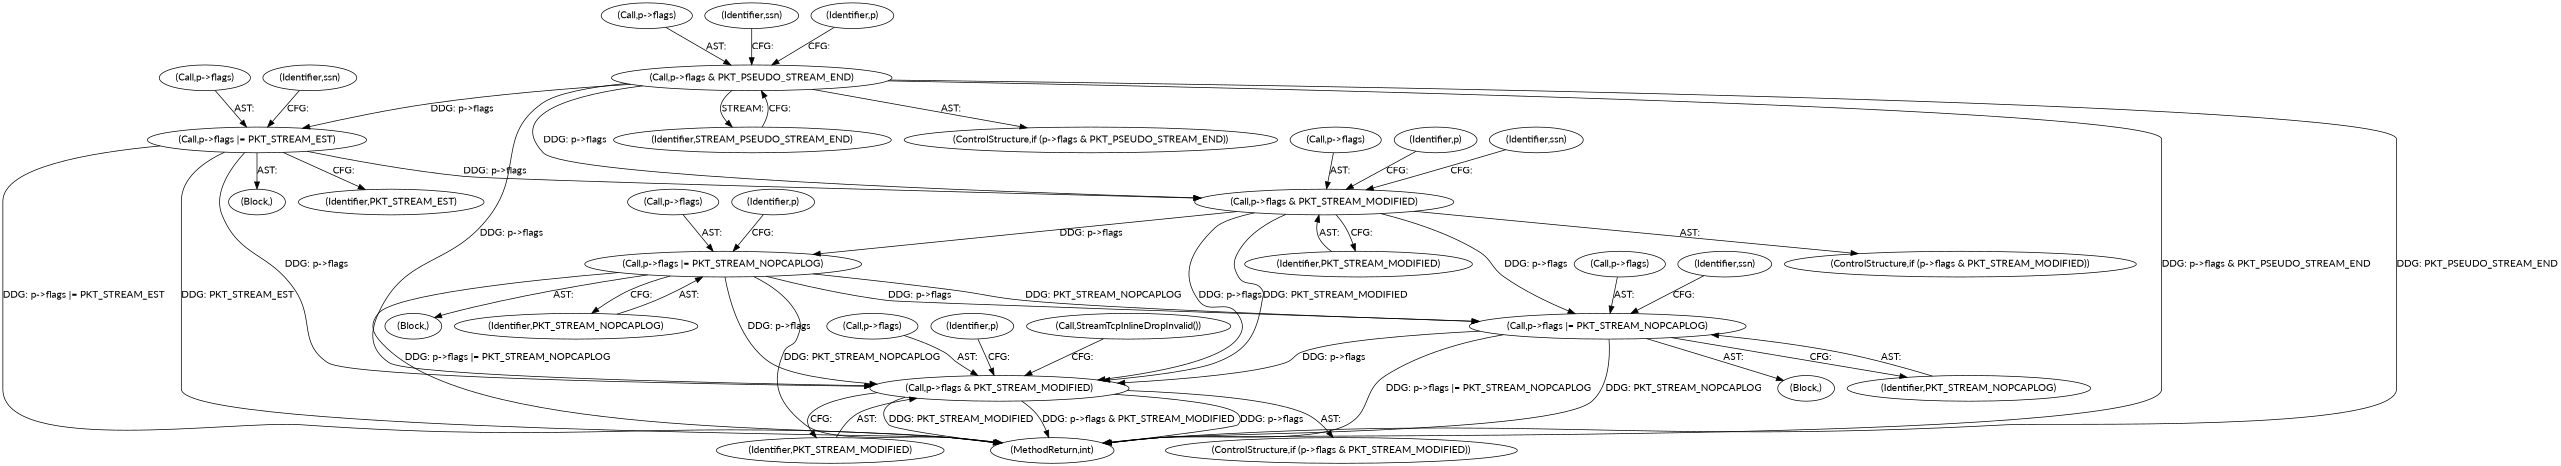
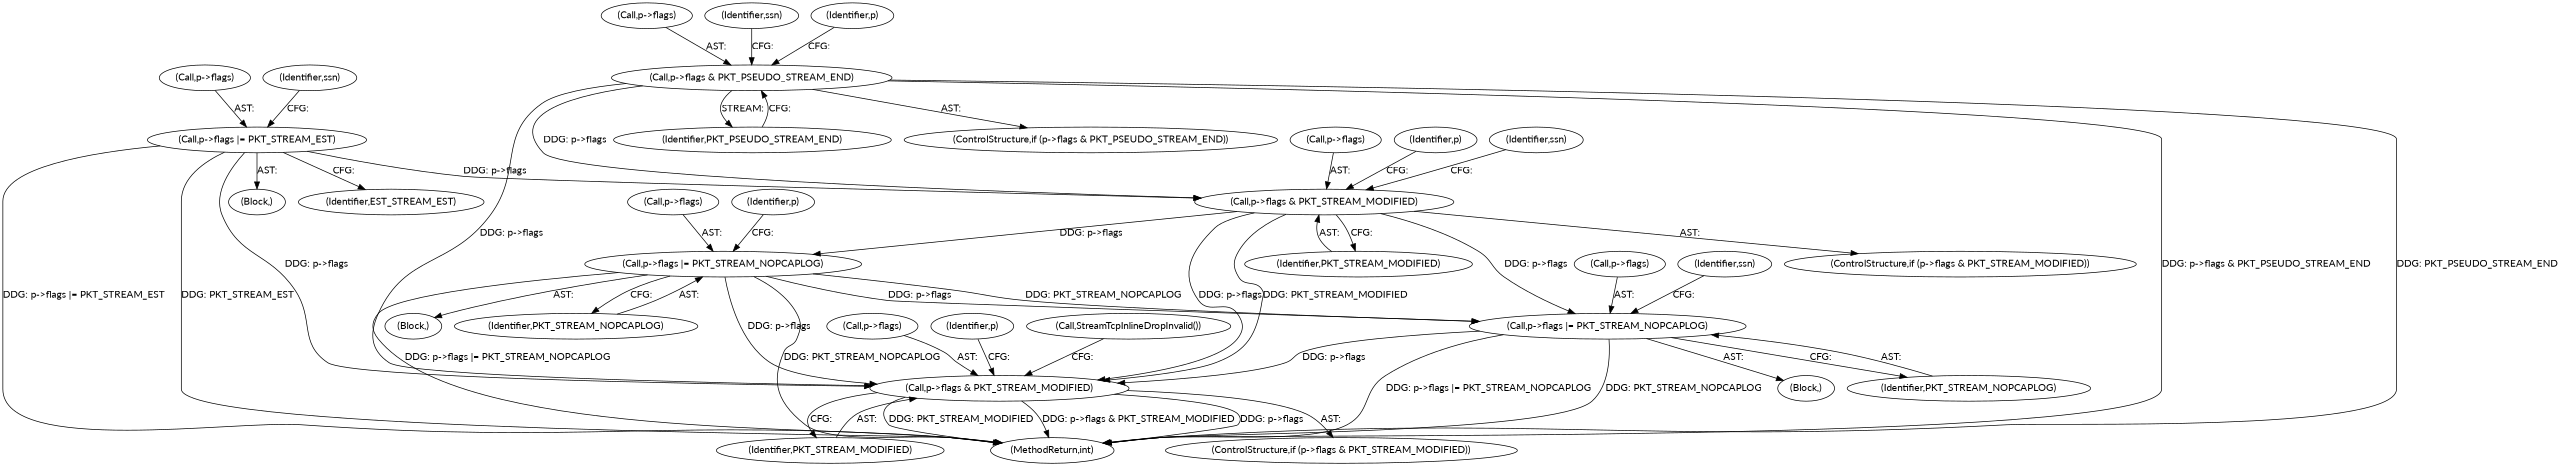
edge "(Call,p->flags & PKT_PSEUDO_STREAM_END)" -> "(Call,p->flags |= PKT_STREAM_EST)": removed, label "DDG: p->flags"
node "(Identifier,STREAM_PSEUDO_STREAM_END)": label "(Identifier,STREAM_PSEUDO_STREAM_END)" -> "(Identifier,PKT_PSEUDO_STREAM_END)"
node "(Identifier,PKT_STREAM_EST)": label "(Identifier,PKT_STREAM_EST)" -> "(Identifier,EST_STREAM_EST)"
